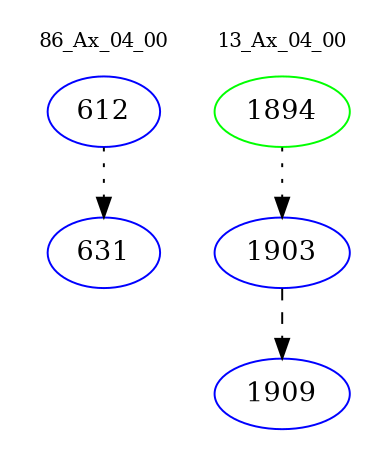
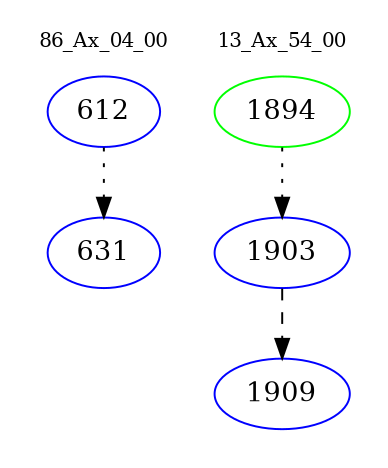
cluster "13_Ax_04_00": label "13_Ax_04_00" -> "13_Ax_54_00"
